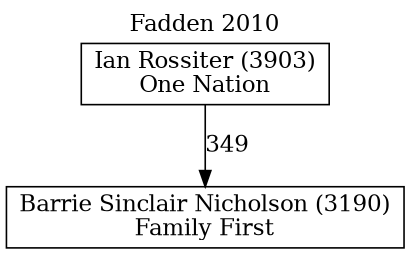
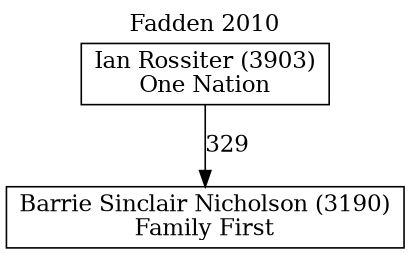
edge "Ian Rossiter (3903) One Nation" -> "Barrie Sinclair Nicholson (3190) Family First": label "349" -> "329"
